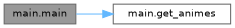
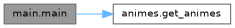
node "main.get_animes": label "main.get_animes" -> "animes.get_animes"
